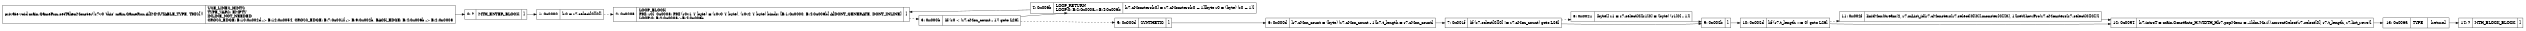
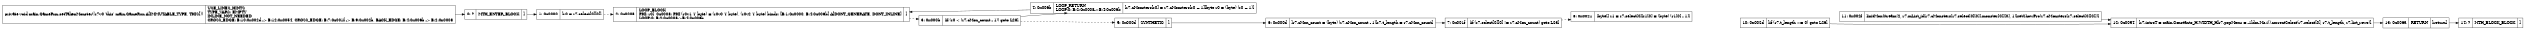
edge "10: 0x002d" -> "11: 0x002f": removed
node "9: 0x002b": removed
node "13: 0x006a": text "TYPE" -> "RETURN"
